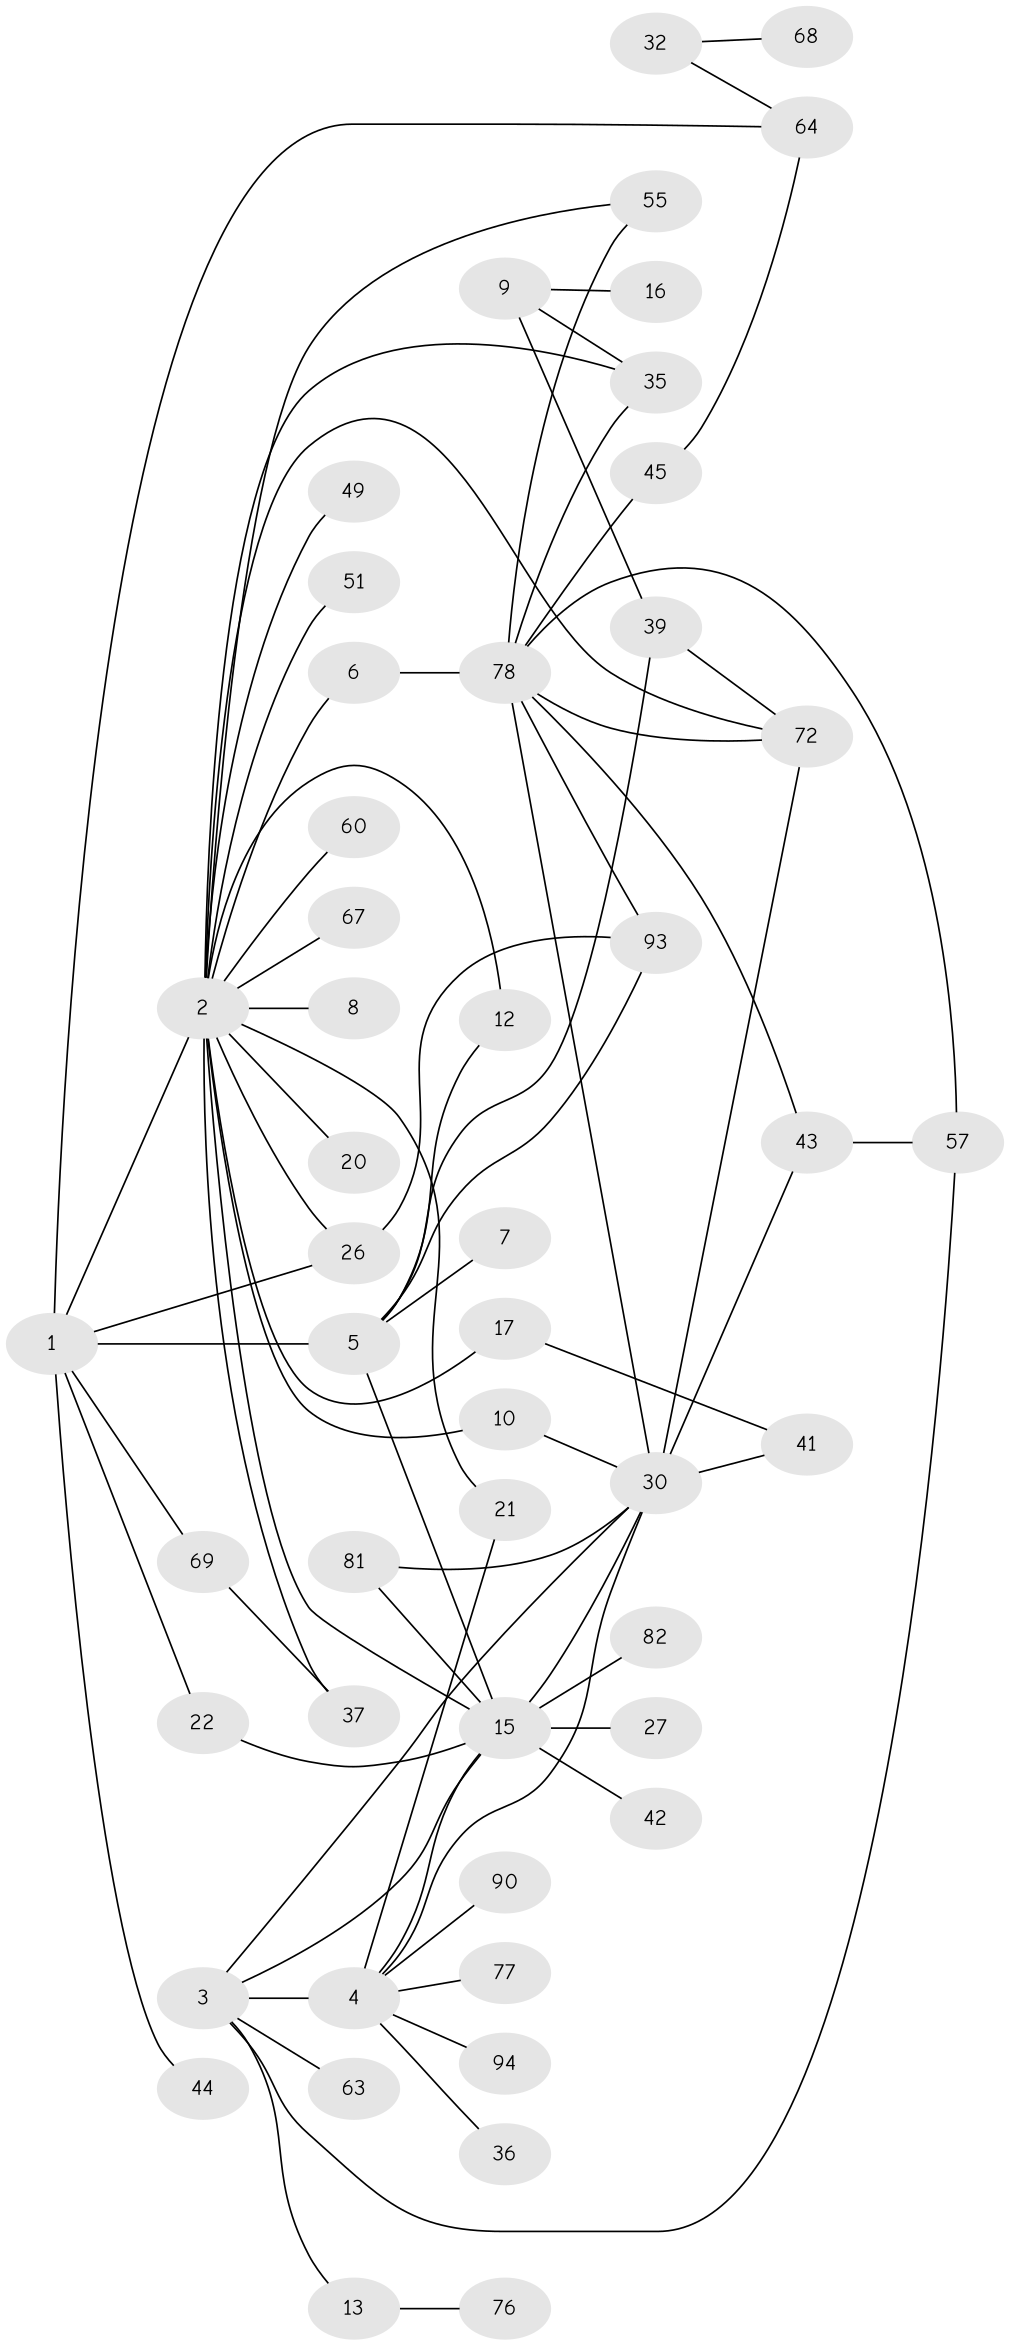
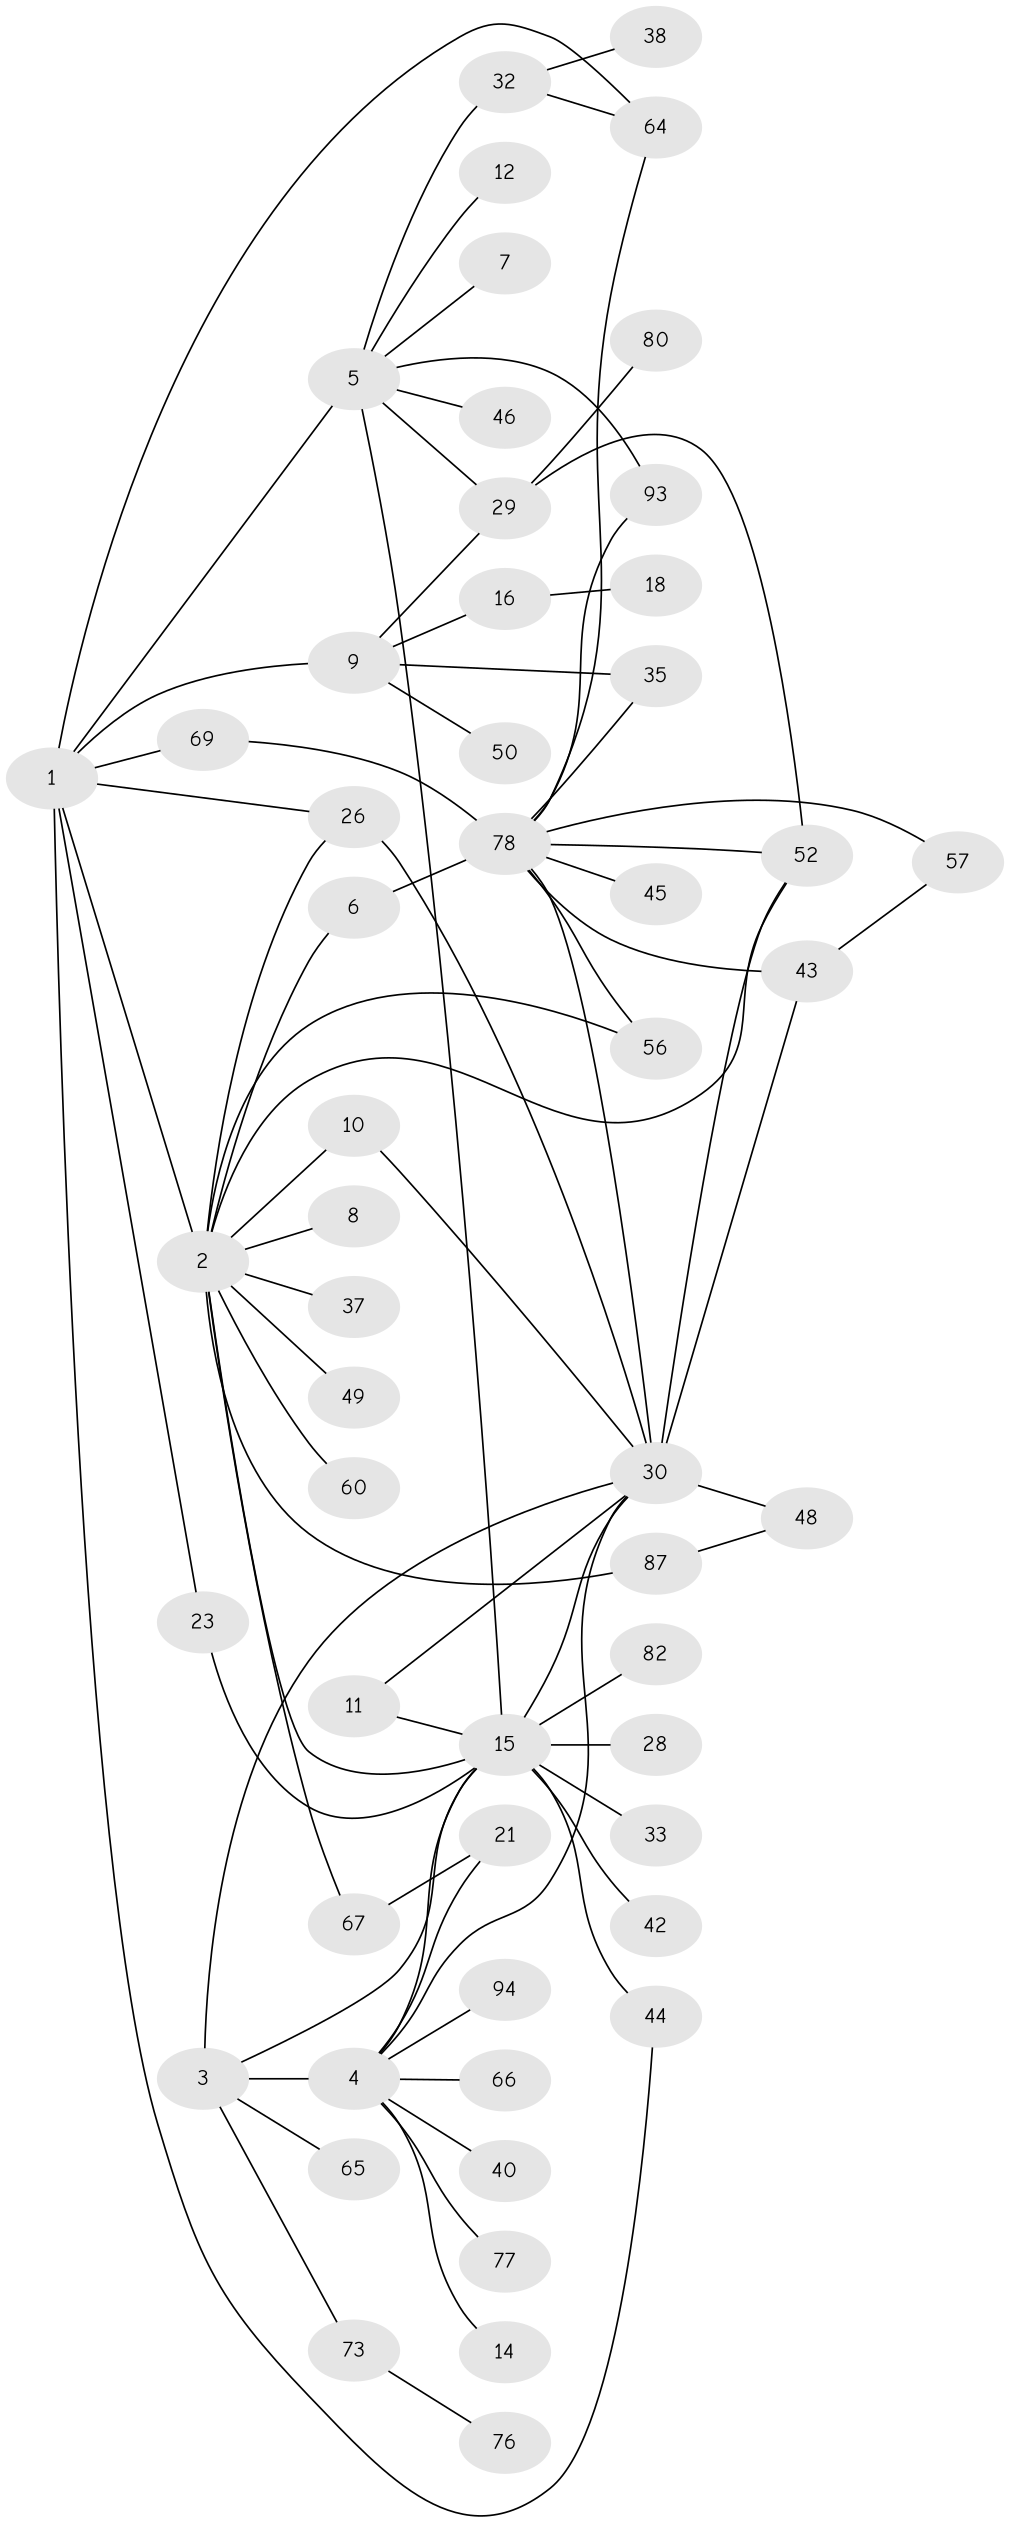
node "68": label "68" -> "38"
node "55": label "55" -> "56"
edge "32" -- "5": added
edge "64" -- "45": now "64" -- "78"
node "80": added
edge "35" -- "2": removed
node "46": added
node "51": removed
node "18": added
node "39": label "39" -> "29"
edge "9" -- "1": added
node "72": label "72" -> "52"
node "50": added
edge "2" -- "12": removed
edge "93" -- "26": now "30" -- "26"
node "20": removed
edge "2" -- "21": now "67" -- "21"
node "17": label "17" -> "87"
node "41": label "41" -> "48"
node "81": label "81" -> "11"
edge "69" -- "37": now "69" -- "78"
node "22": label "22" -> "23"
node "27": label "27" -> "28"
node "33": added
edge "15" -- "44": added
node "90": label "90" -> "40"
edge "57" -- "3": removed
node "63": label "63" -> "65"
node "36": label "36" -> "66"
node "13": label "13" -> "73"
node "14": added
